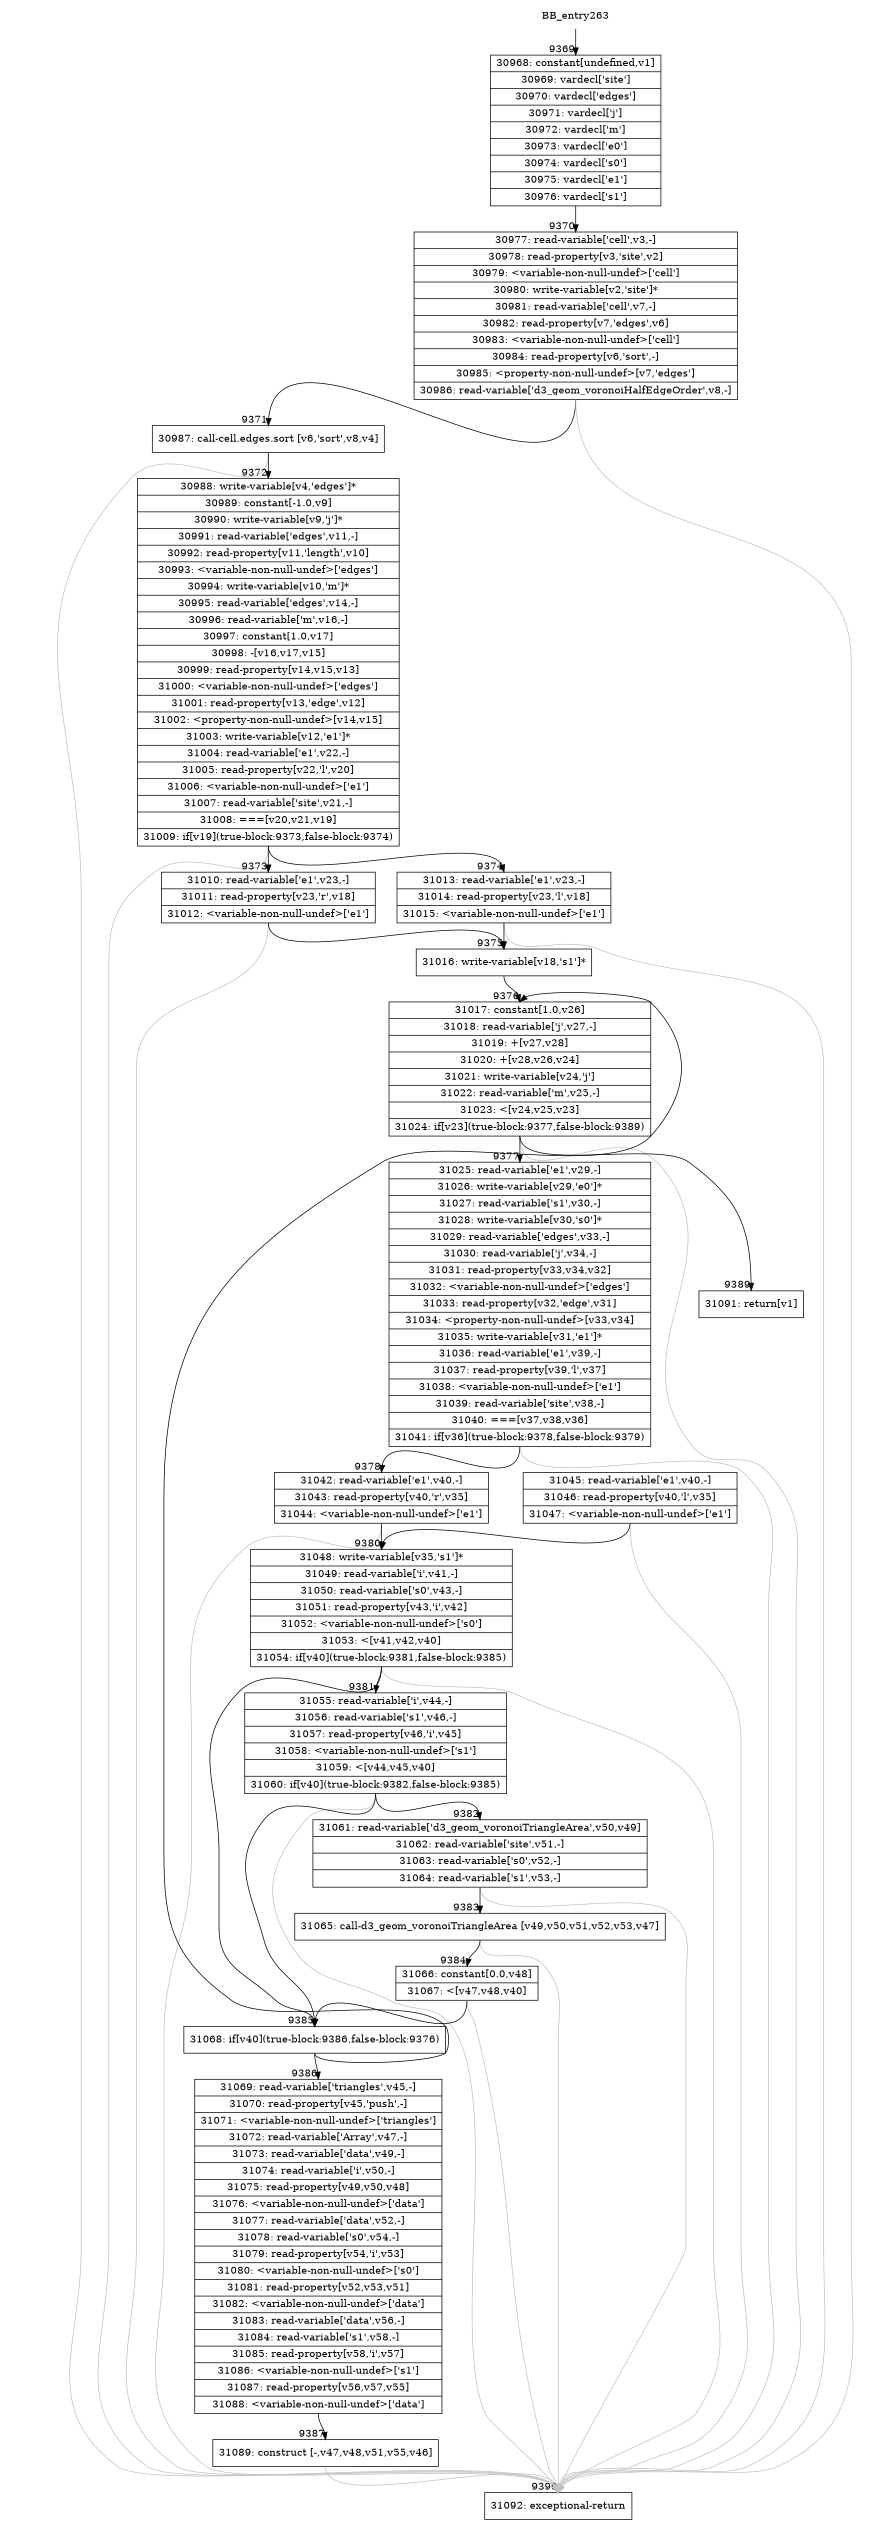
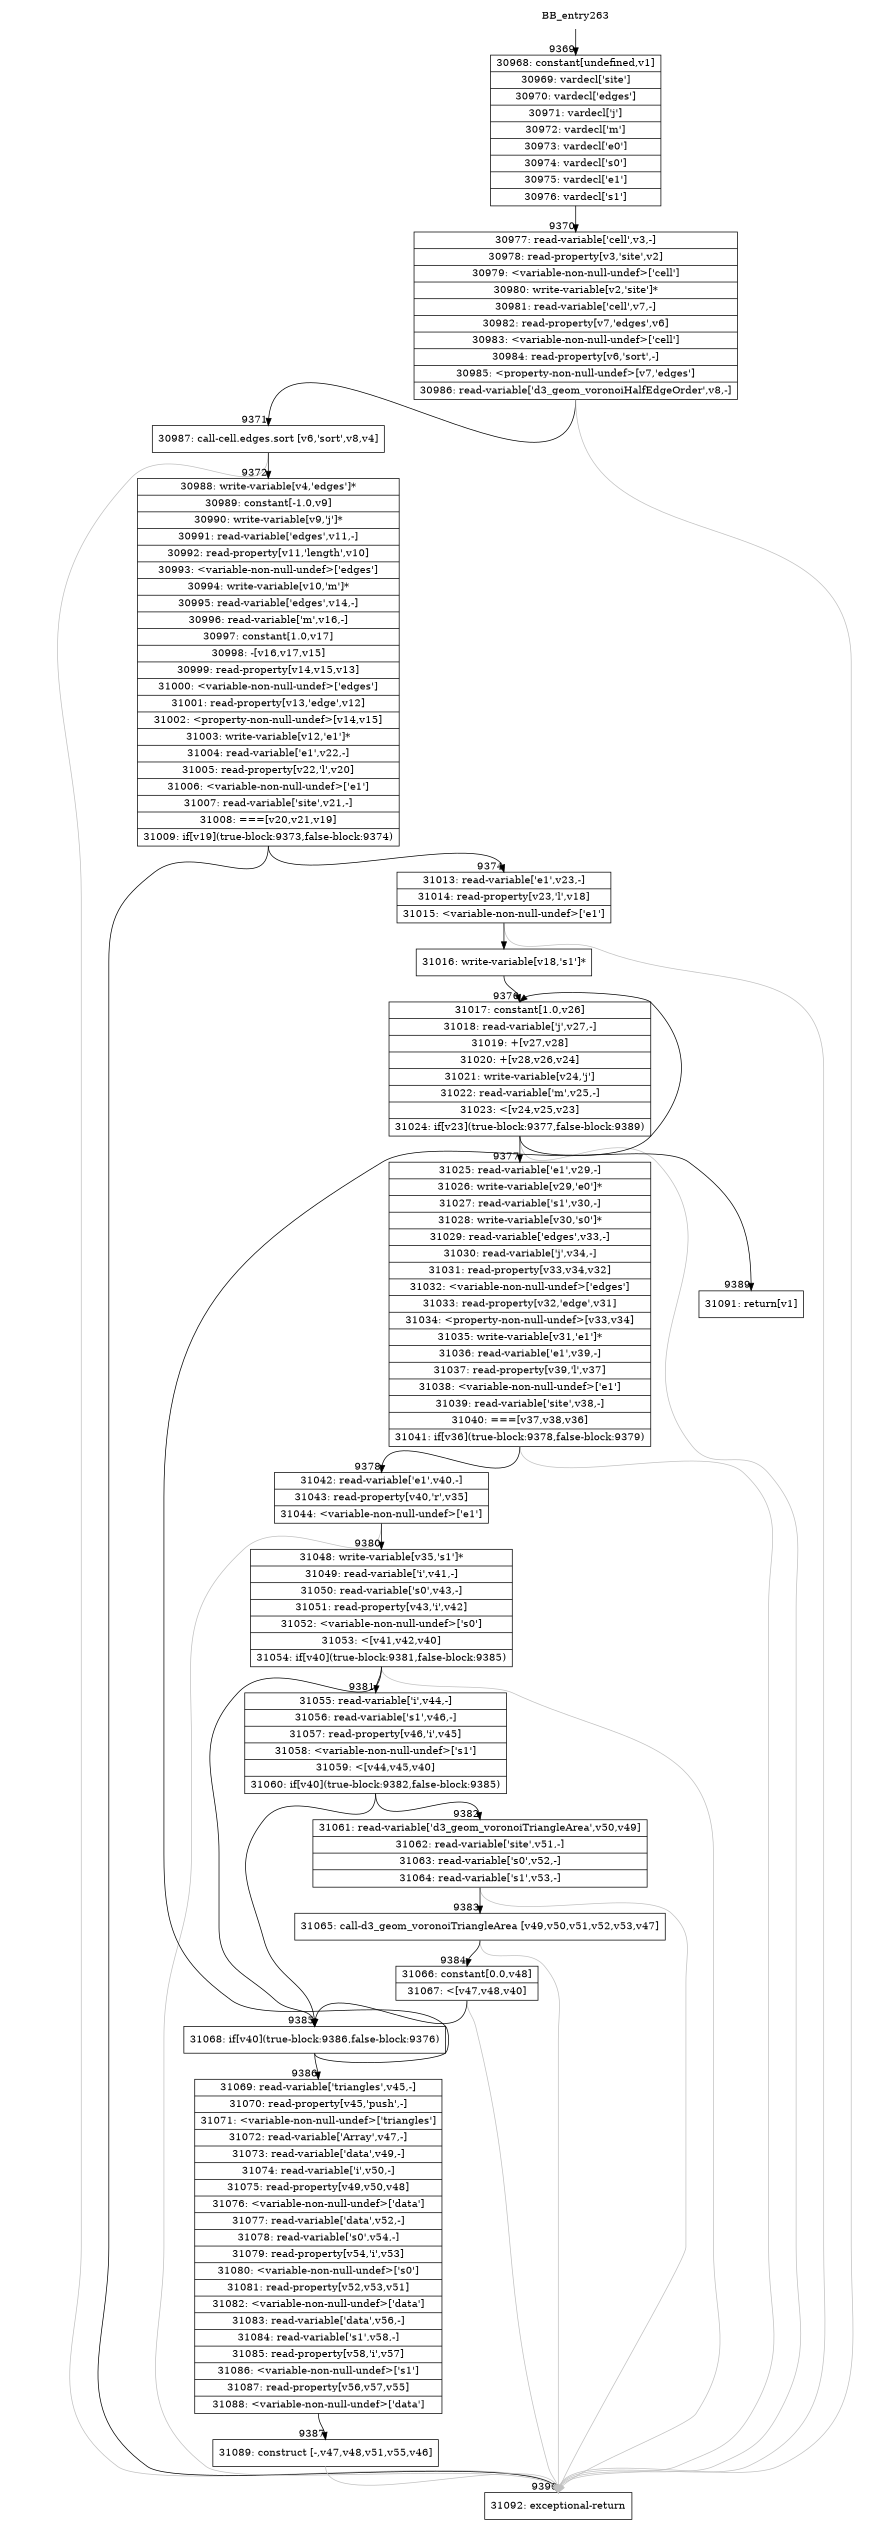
node "31010: read-variable['e1',v23,-]": removed
node "31045: read-variable['e1',v40,-]": removed
edge "30988: write-variable[v4,'edges']*" -> "31092: exceptional-return": color gray -> black
edge "31055: read-variable['i',v44,-]" -> "31092: exceptional-return": removed
